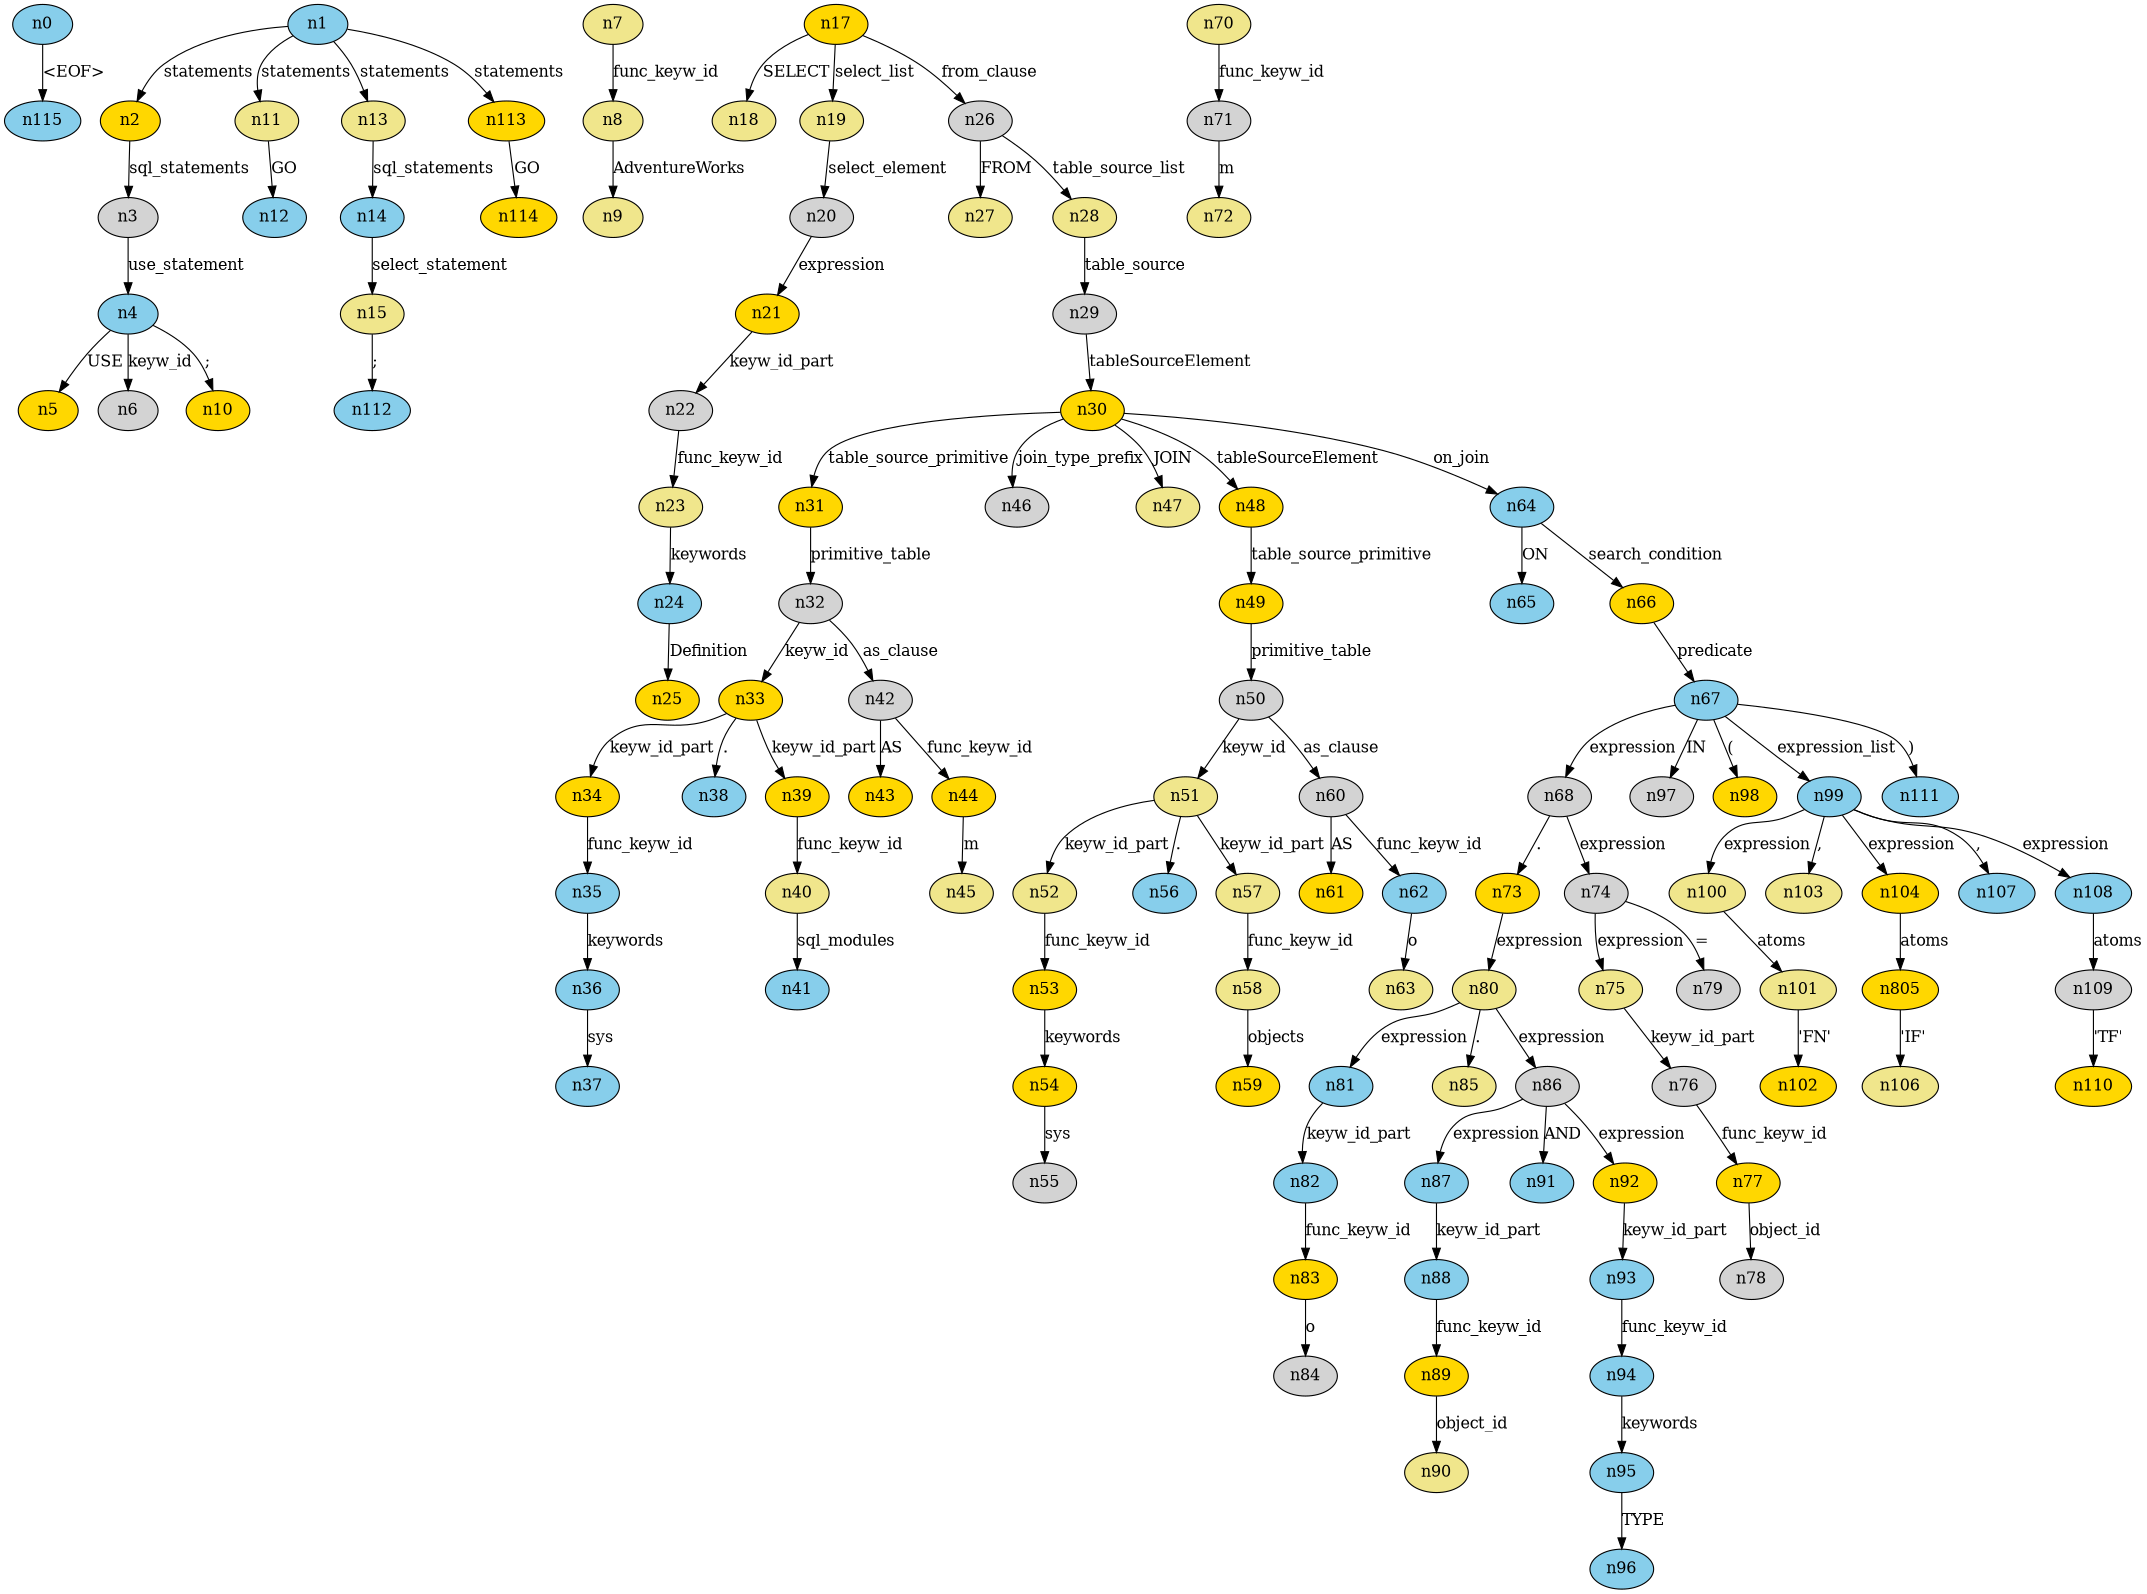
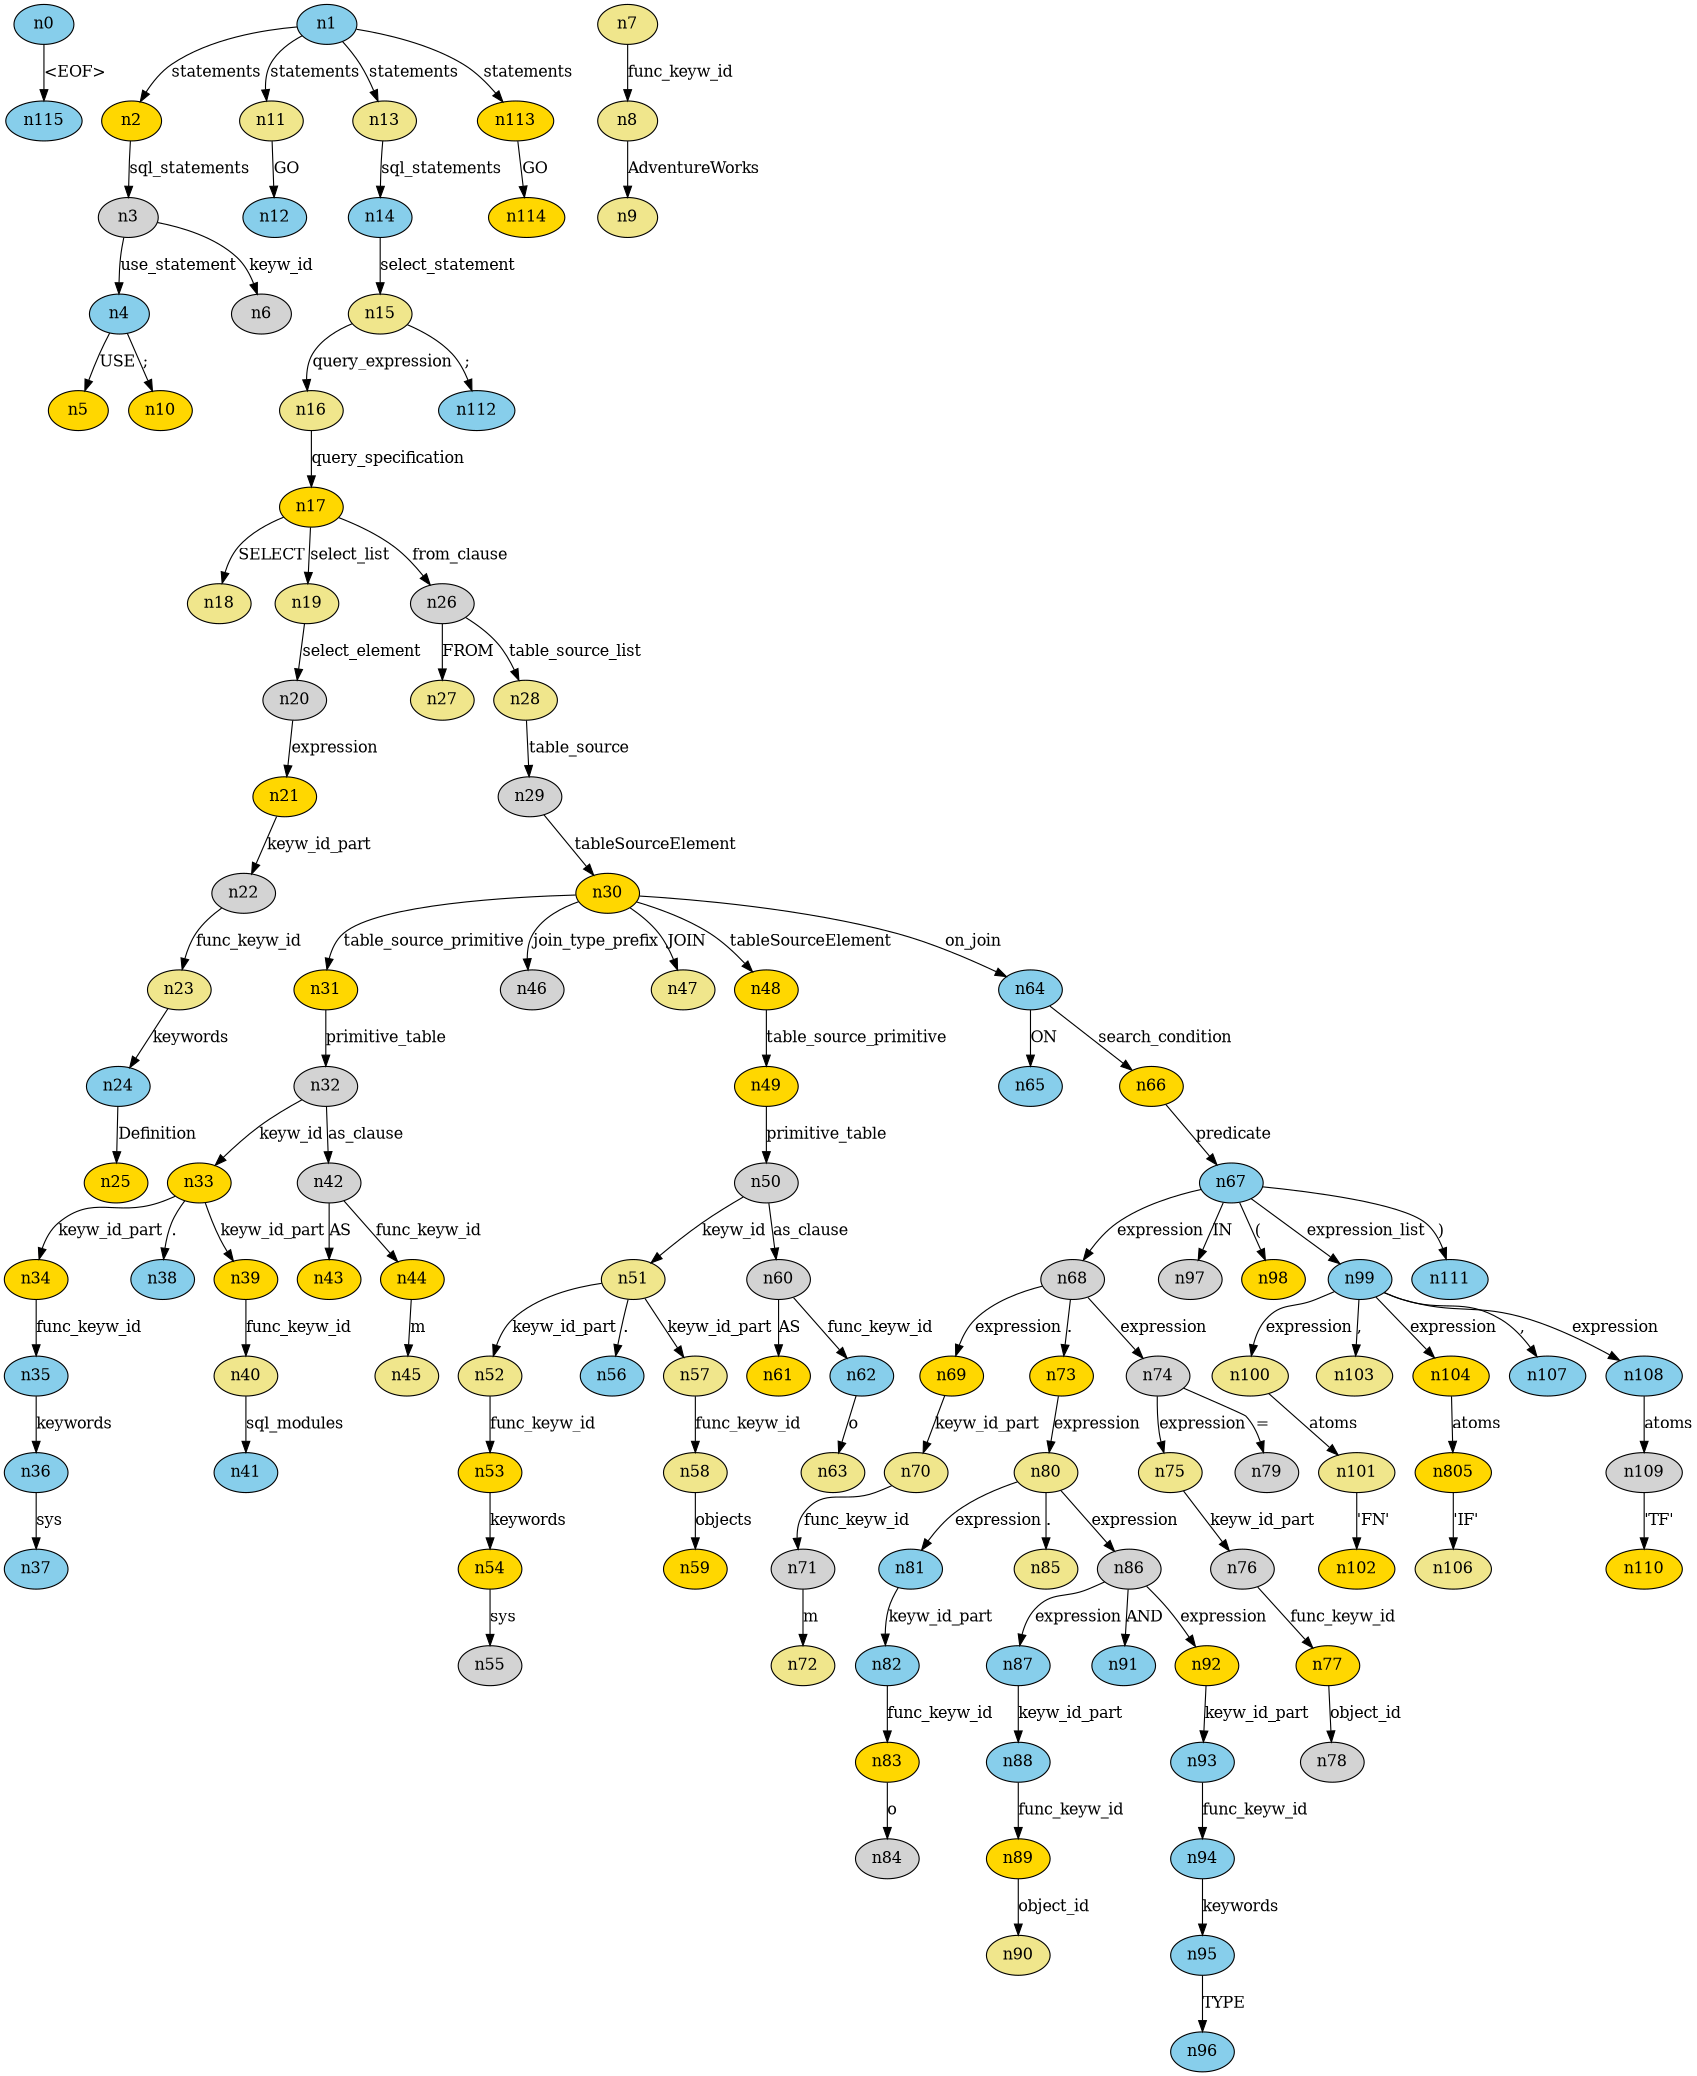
edge "n4" -> "n6": now "n3" -> "n6"
node "n16": added
node "n69": added
